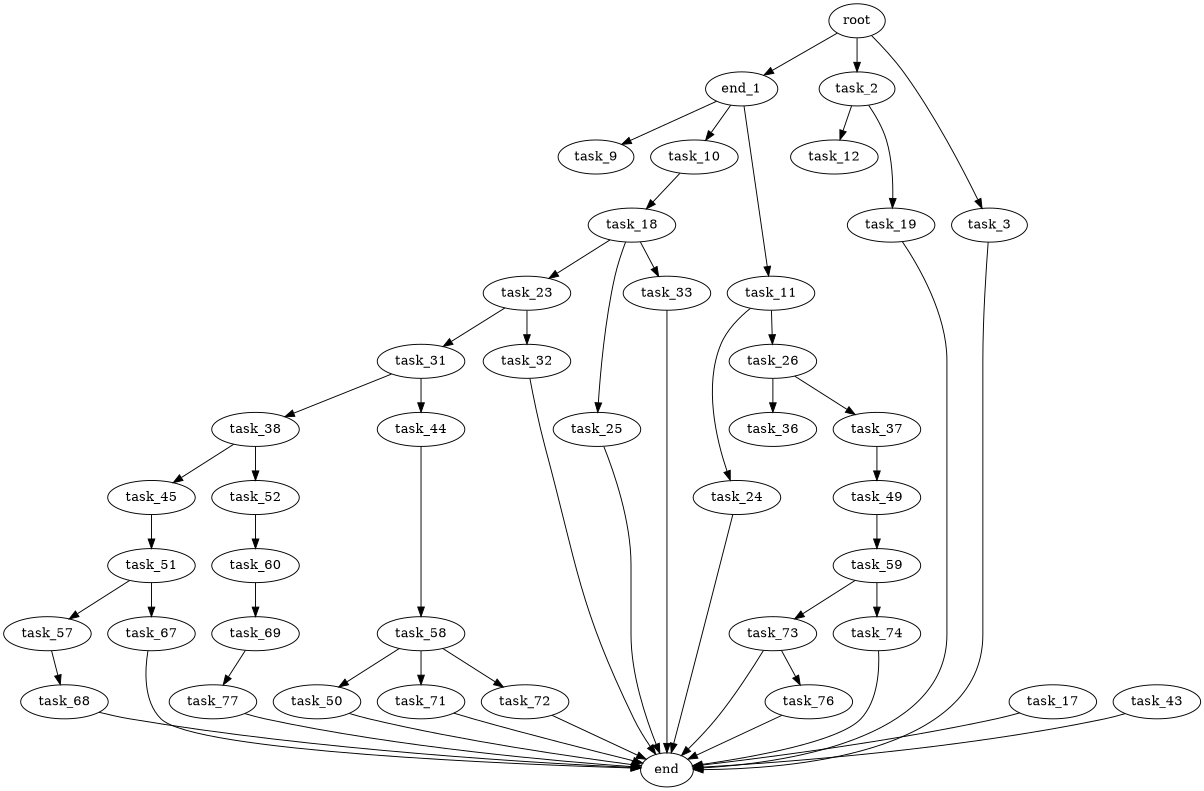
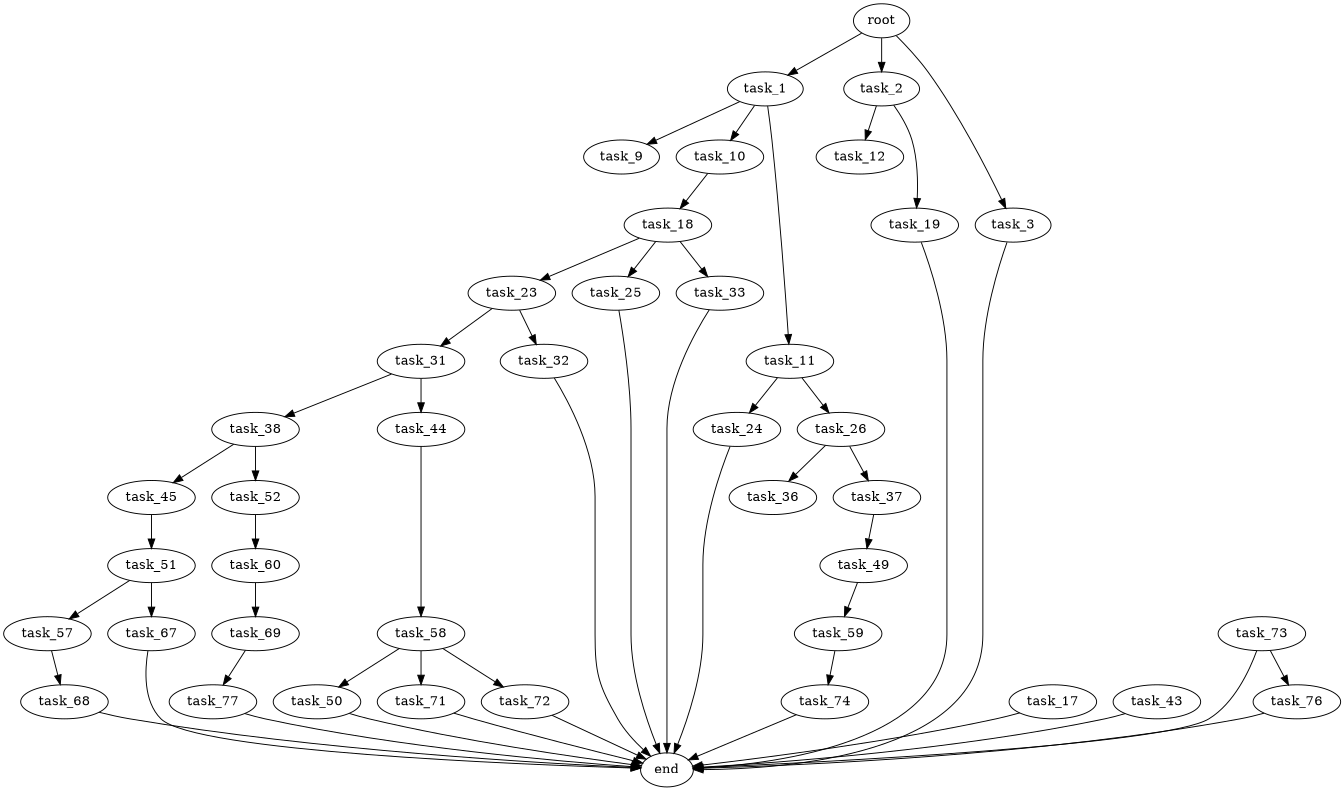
node "end_1": label "end_1" -> "task_1"
edge "task_59" -> "task_73": removed
